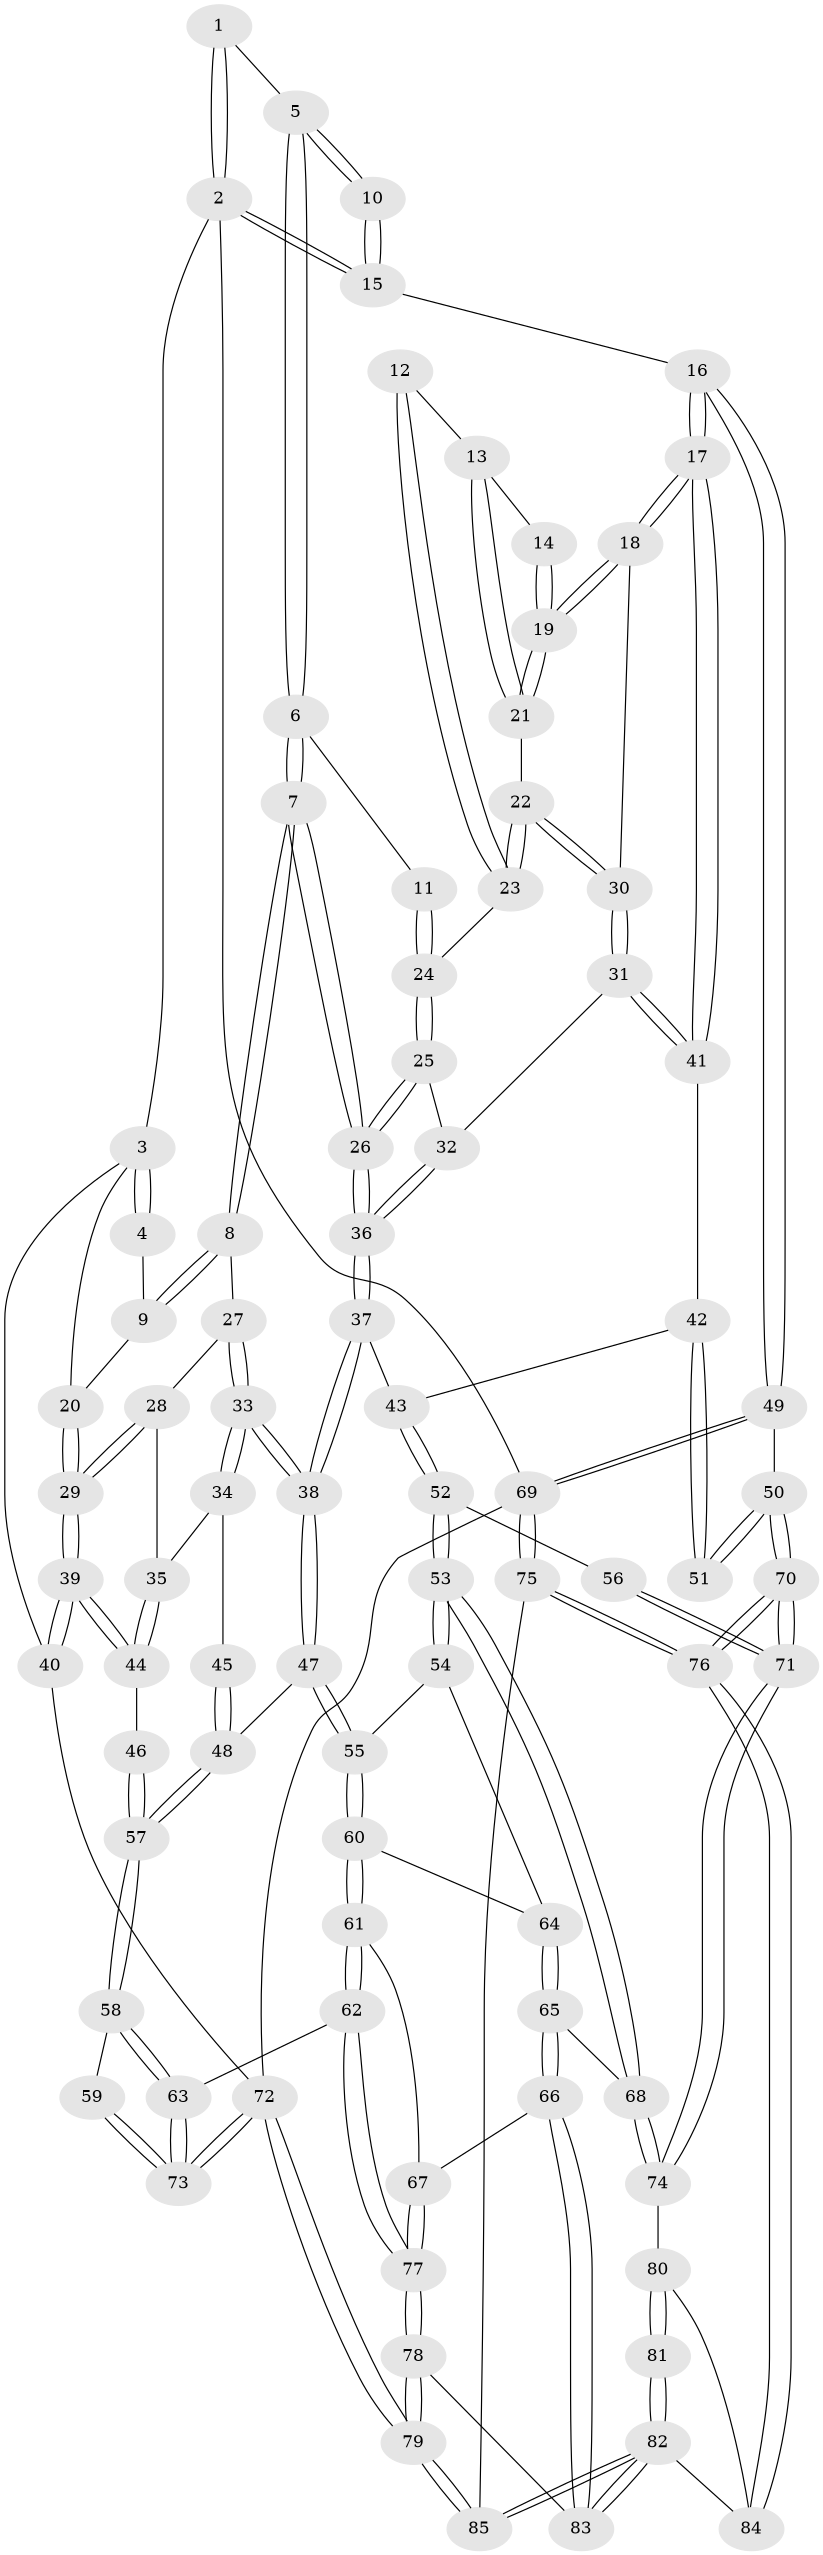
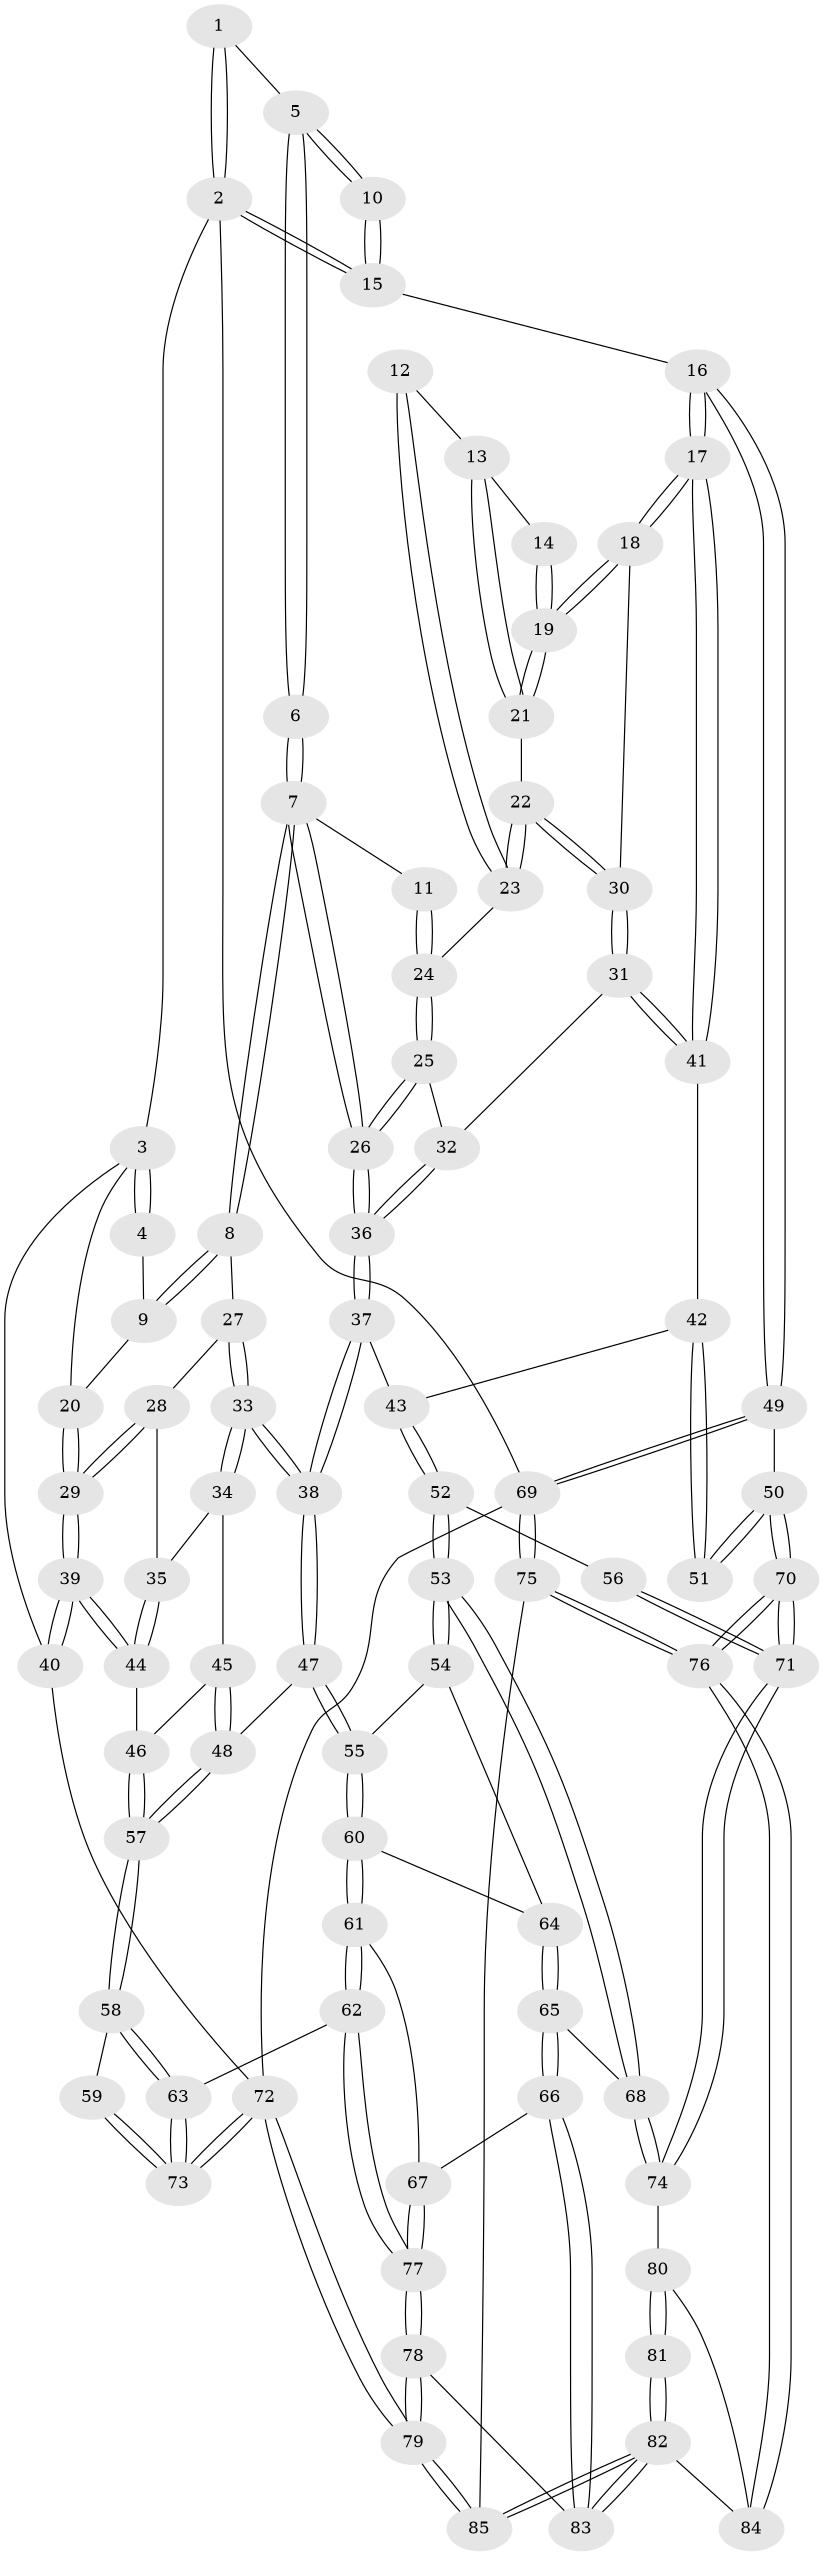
edge "6" -- "11": now "7" -- "11"
edge "45" -- "46": added
